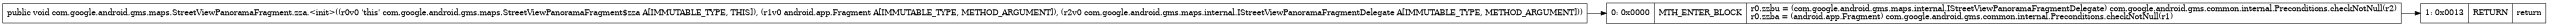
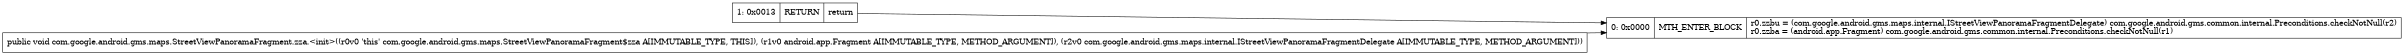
edge "0: 0x0000" -> "1: 0x0013": reversed
